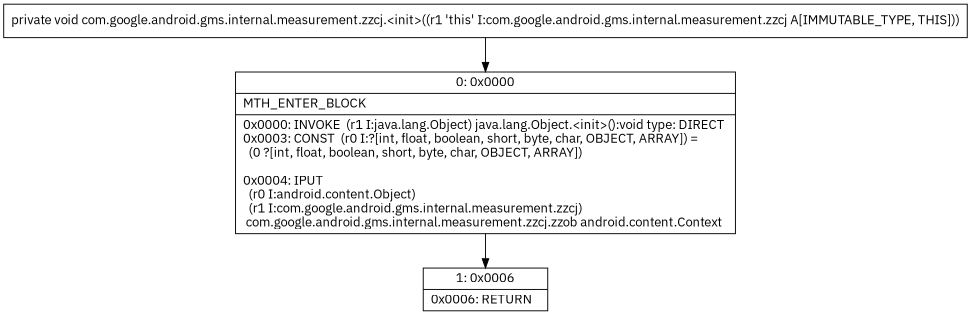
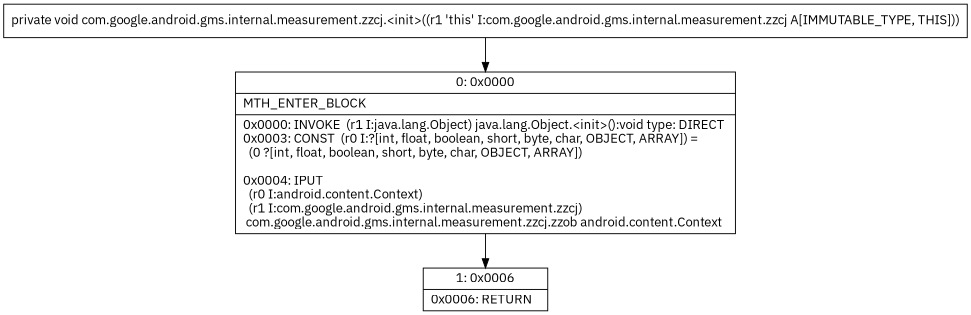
node "0: 0x0000": text "(r0 I:android.content.Object)" -> "(r0 I:android.content.Context)"
